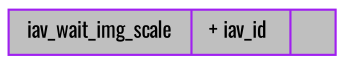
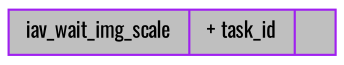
node "iav_wait_img_scale": text "+ iav_id" -> "+ task_id"
